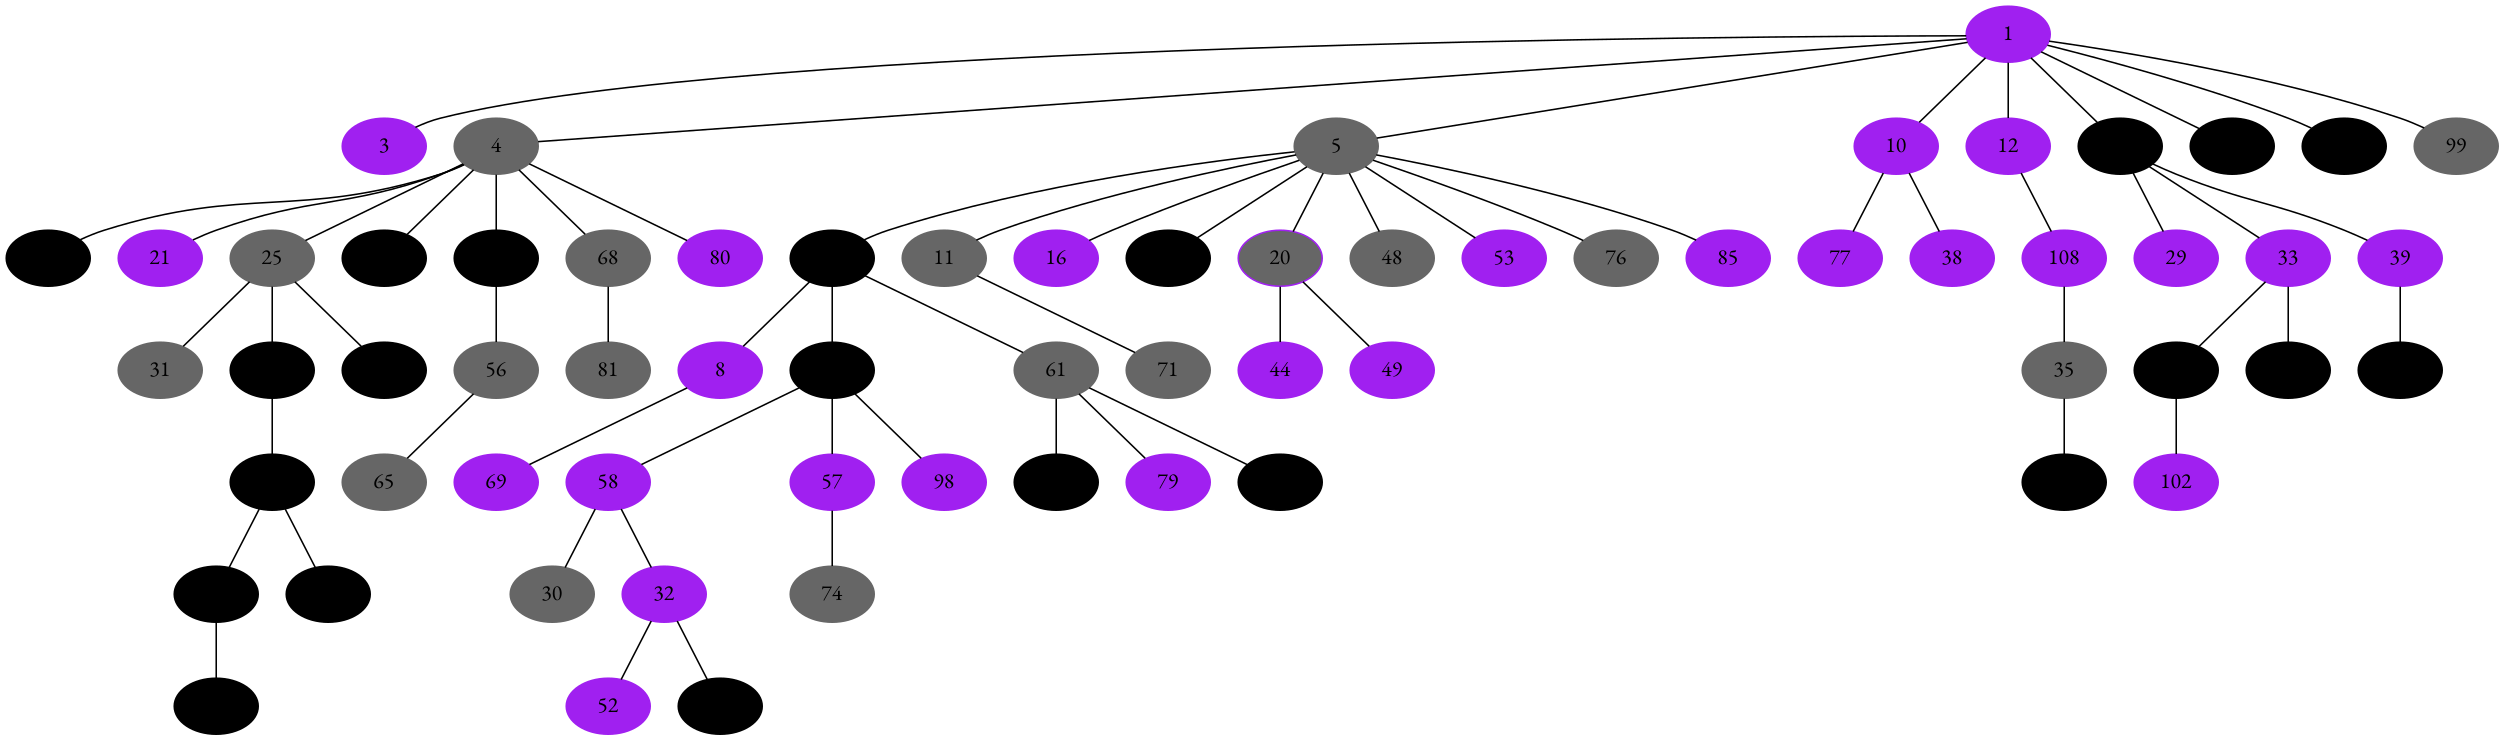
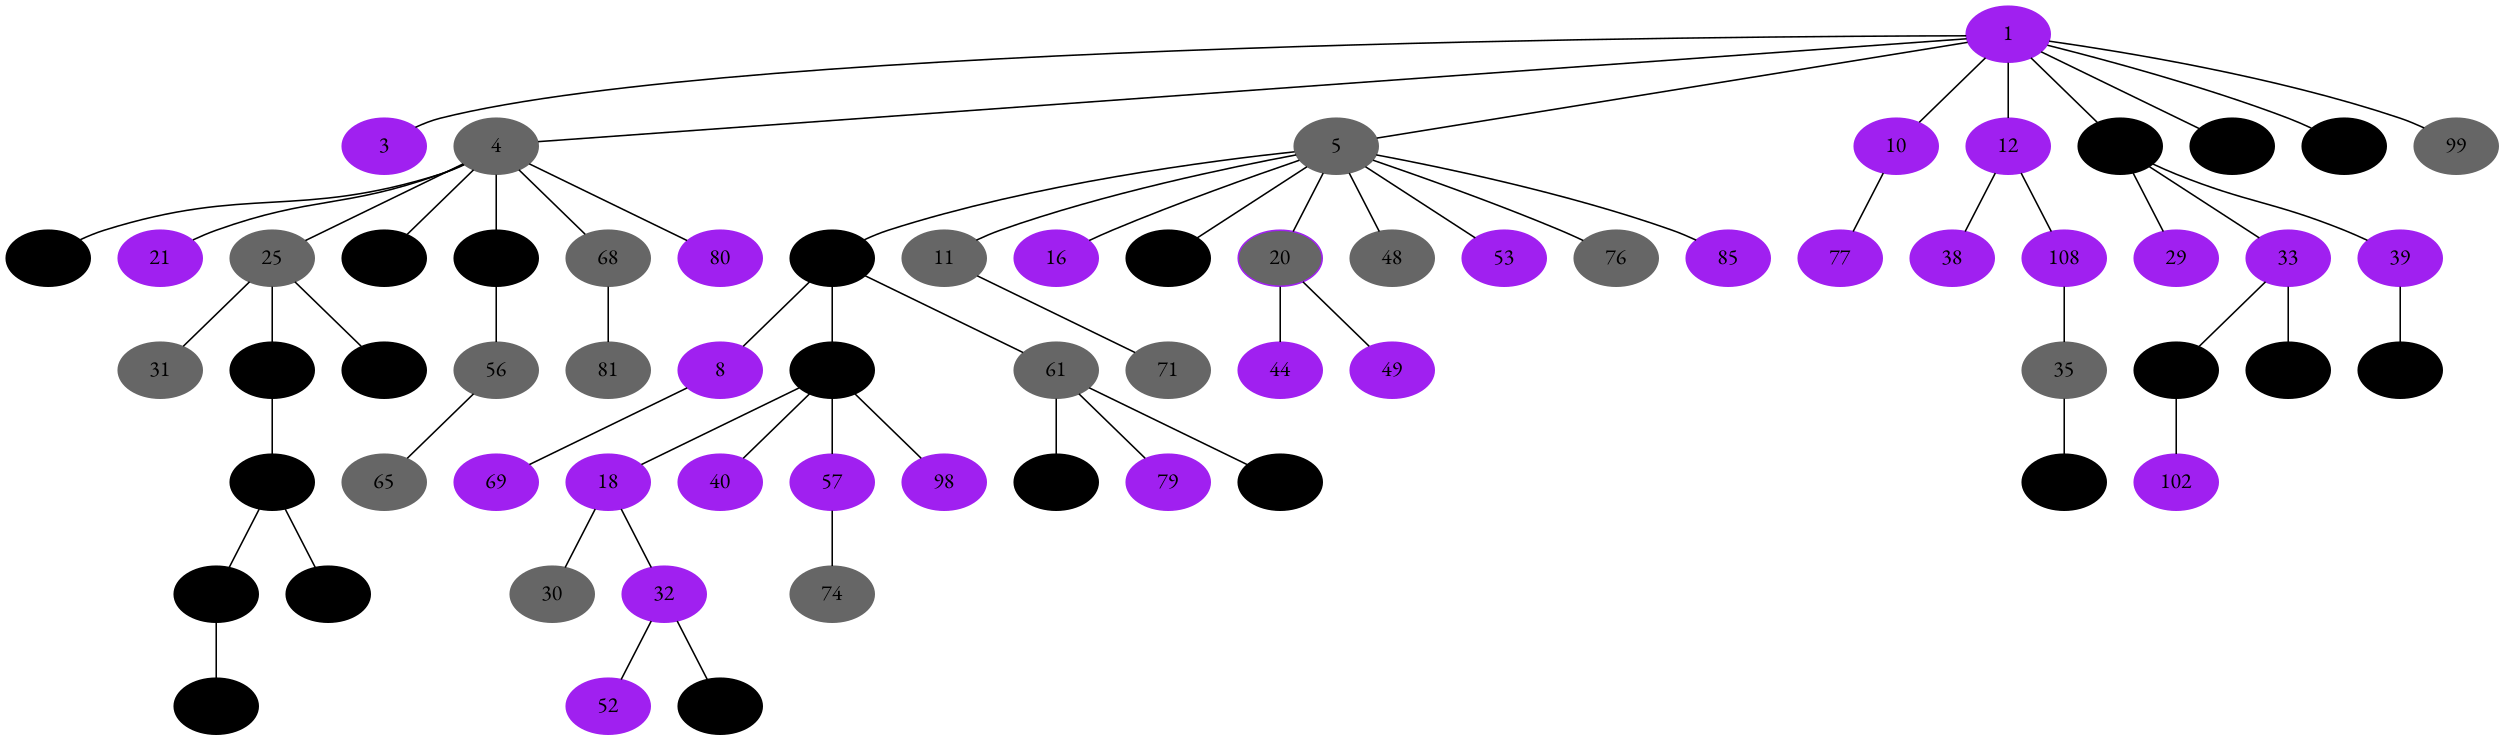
edge "10" -- "38": now "12" -- "38"
node "58": label "58" -> "18"
node "40": added
